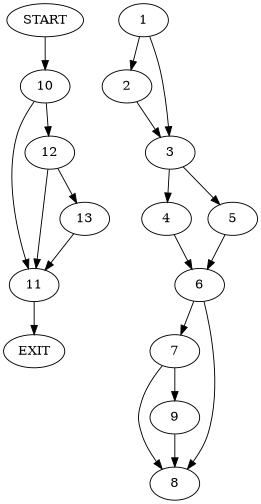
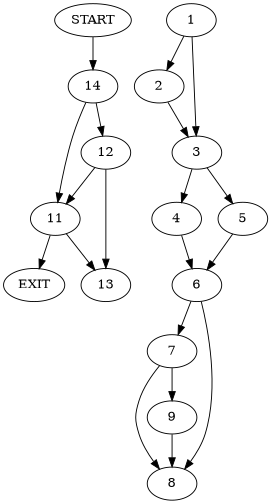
node "10": label "10" -> "14"
edge "13" -> "11": reversed
